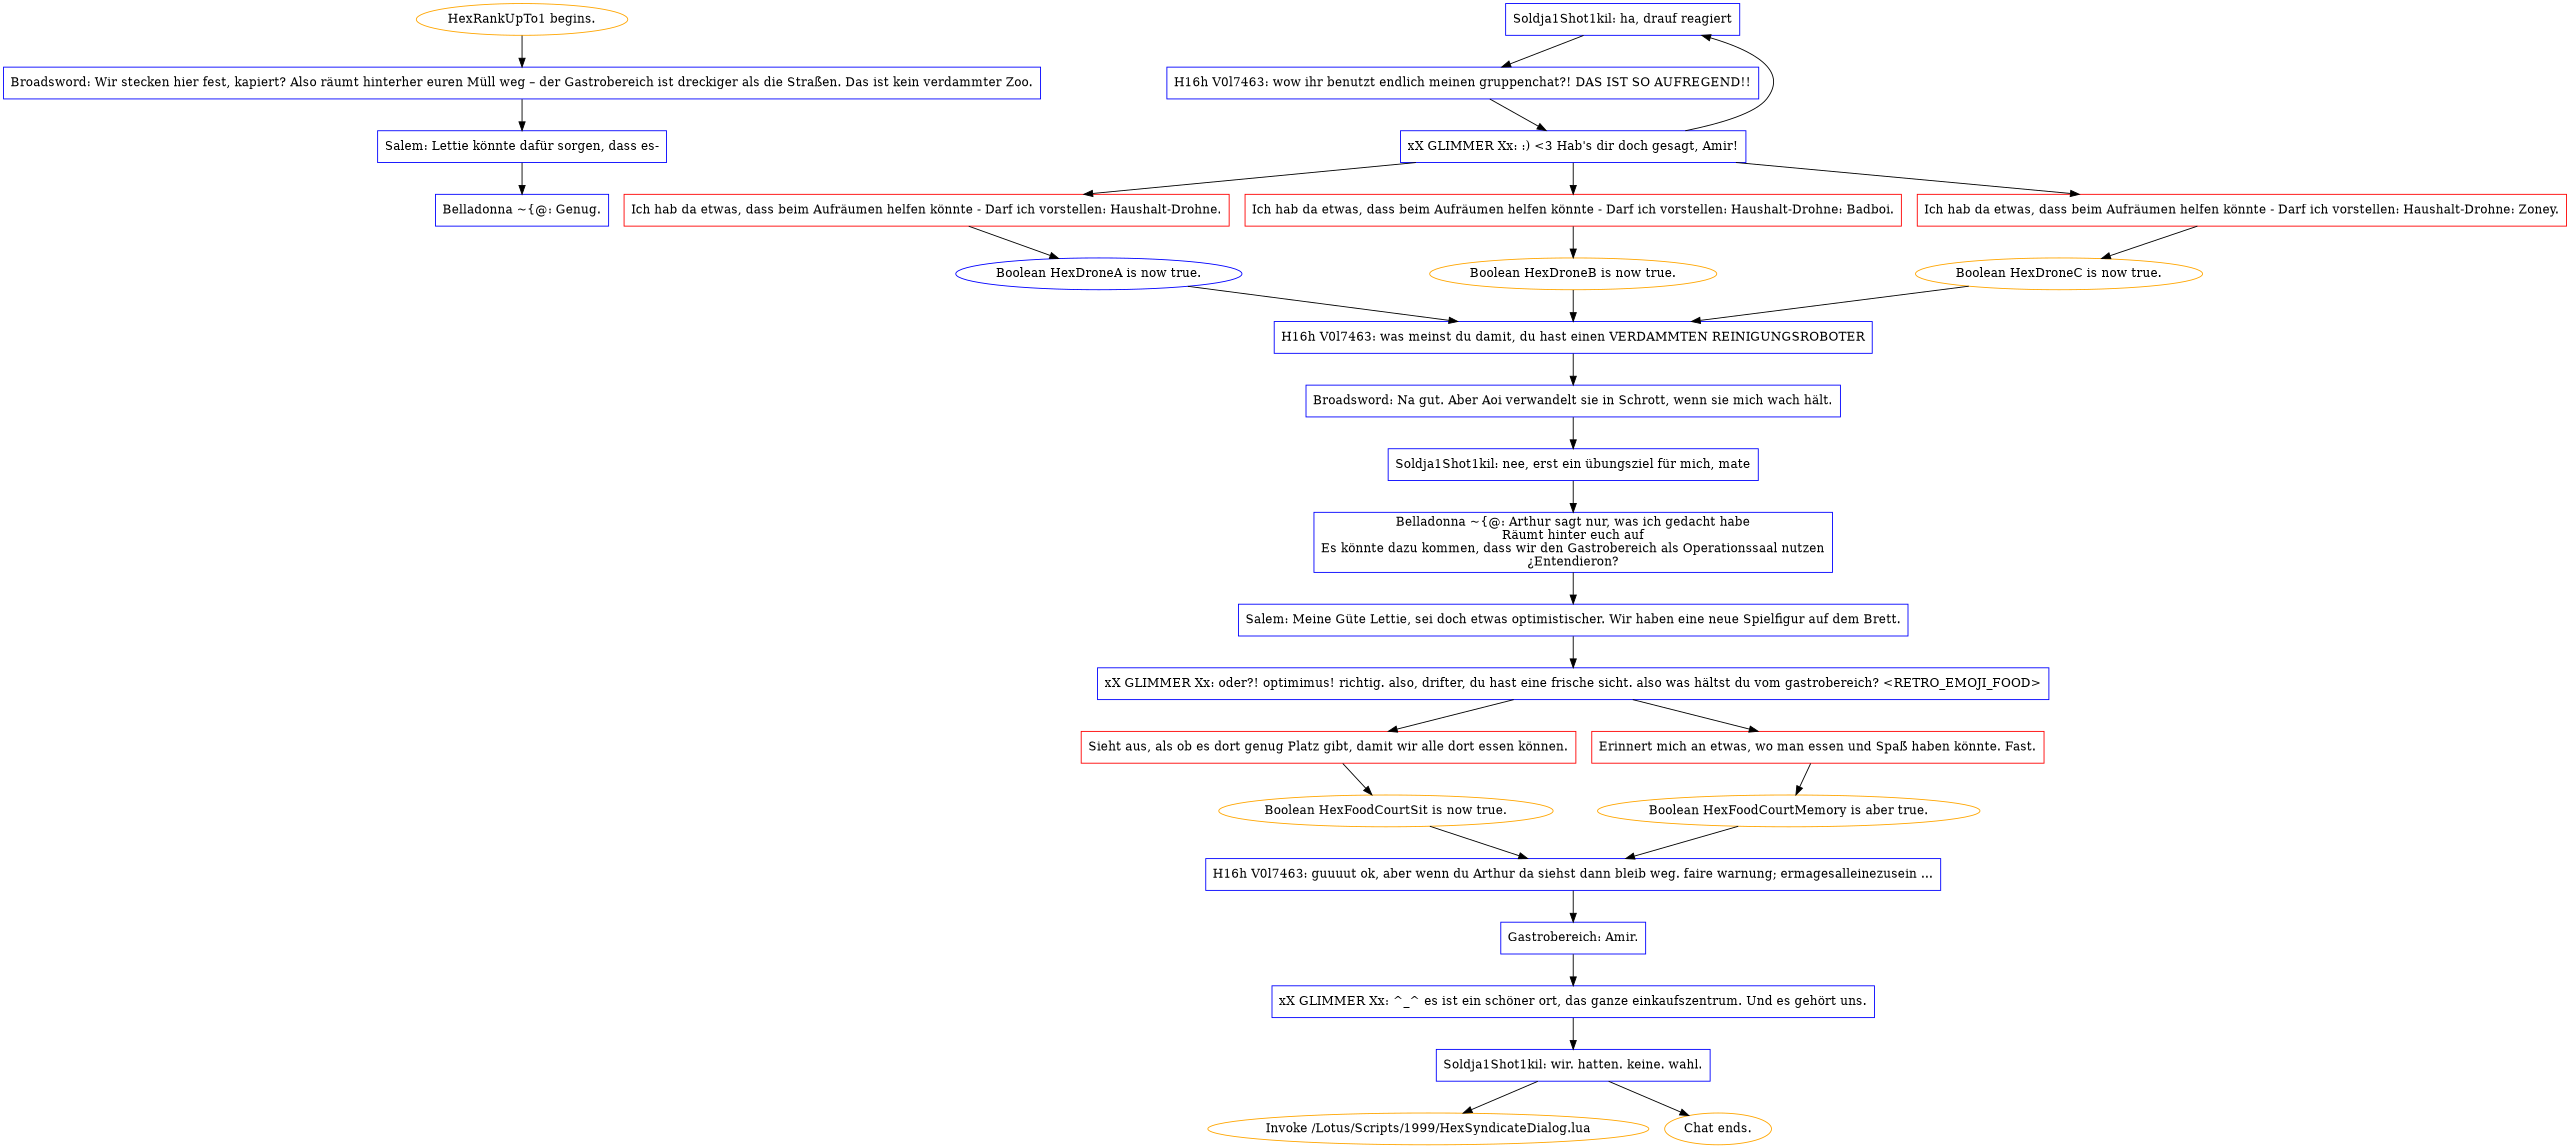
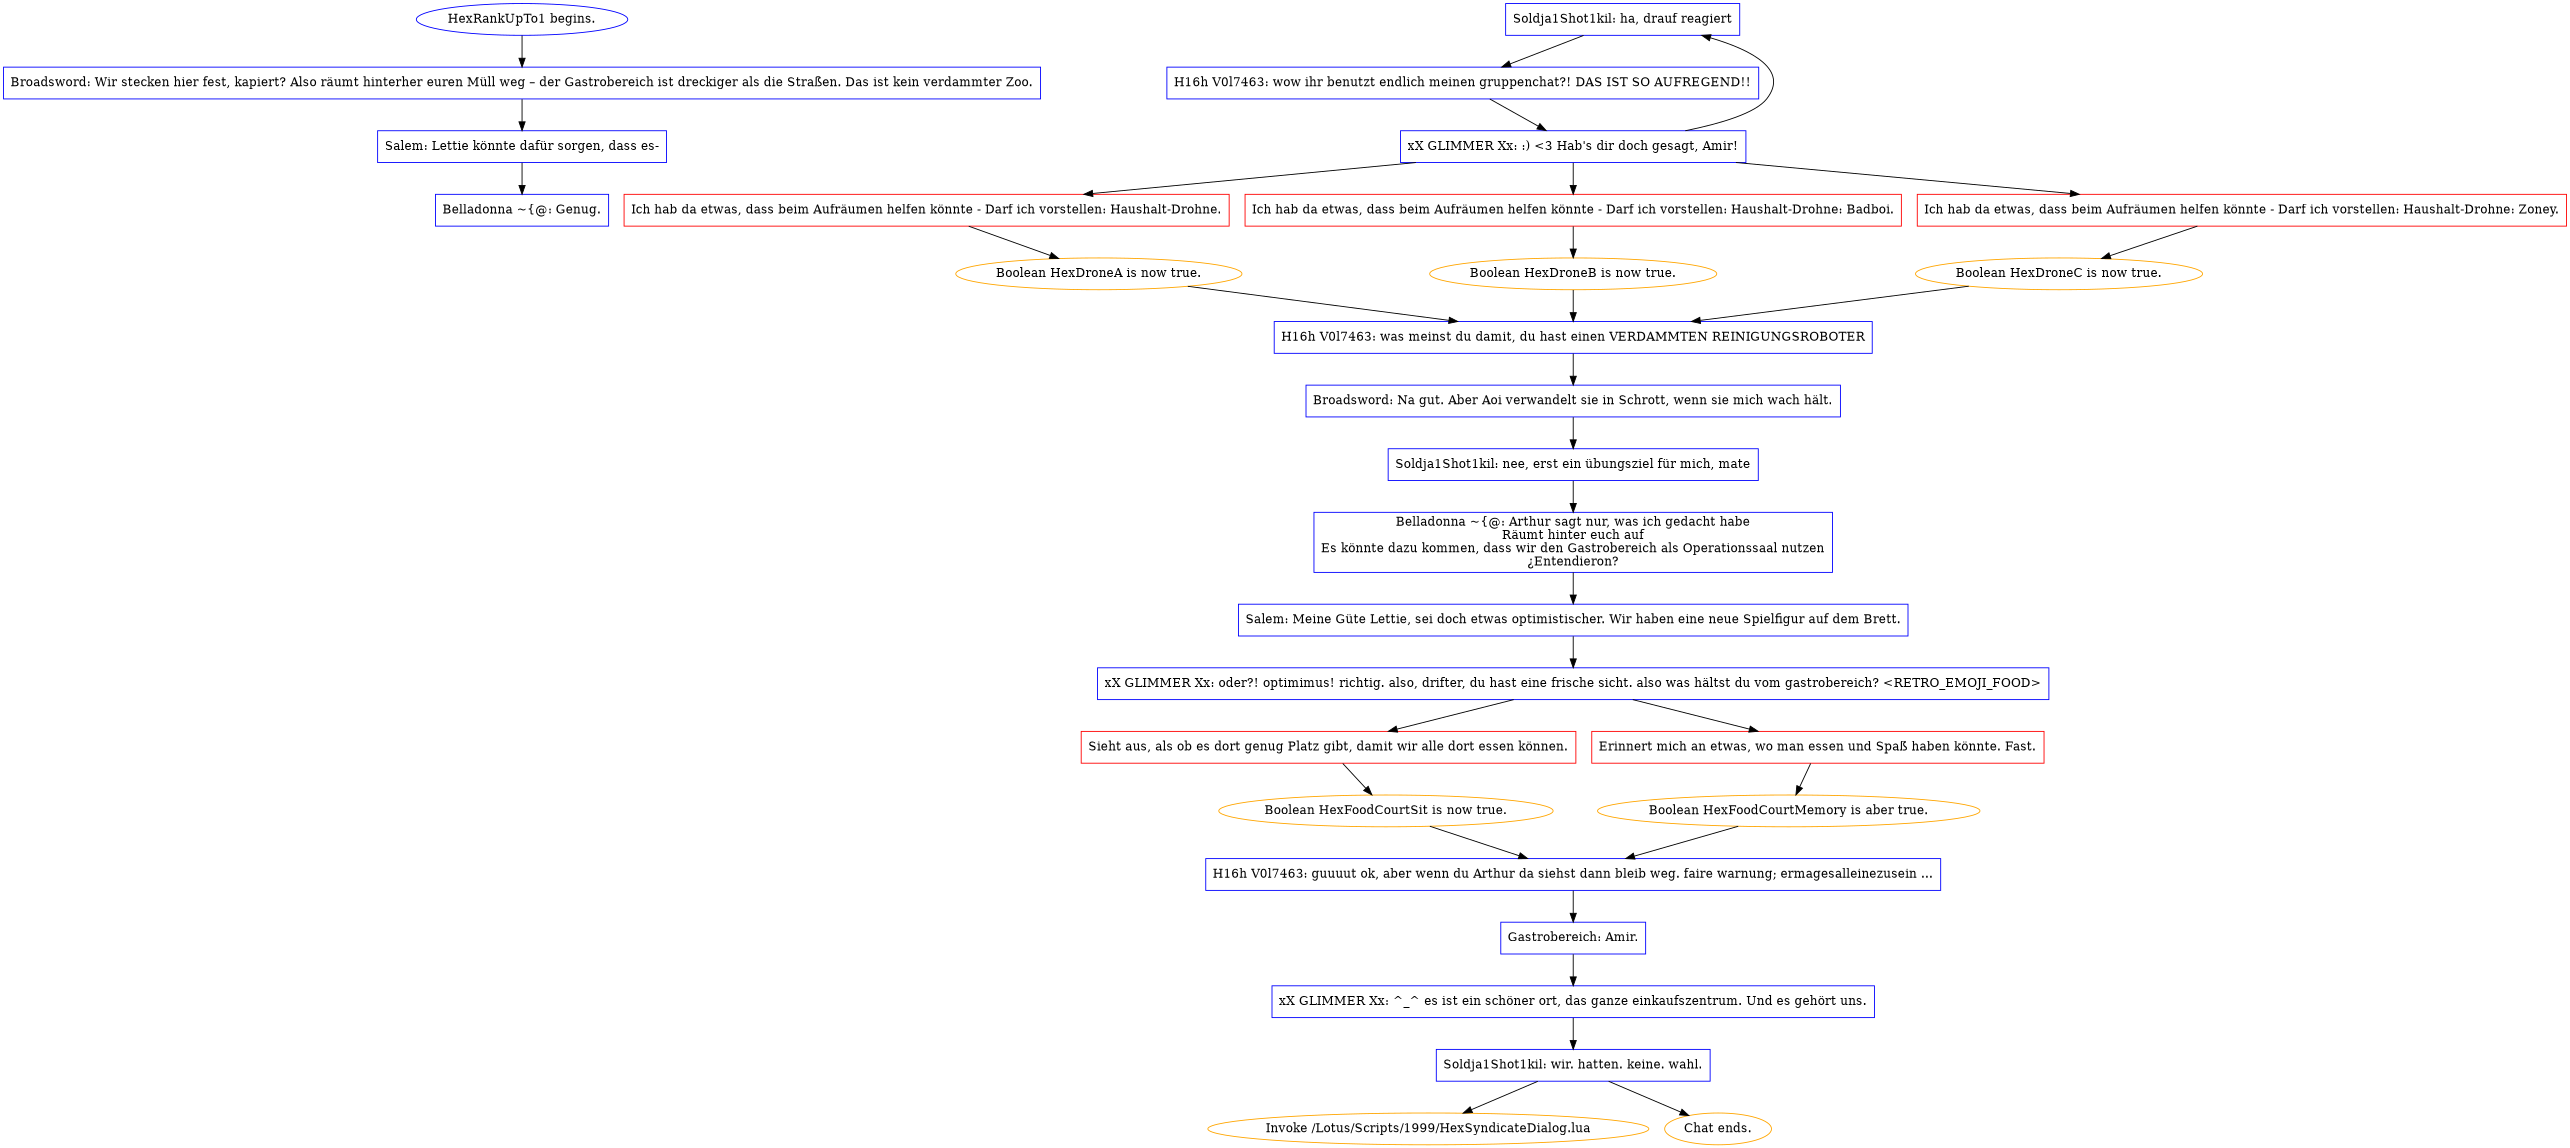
node "HexRankUpTo1 begins.": color orange -> blue
node "Boolean HexDroneA is now true.": color blue -> orange
